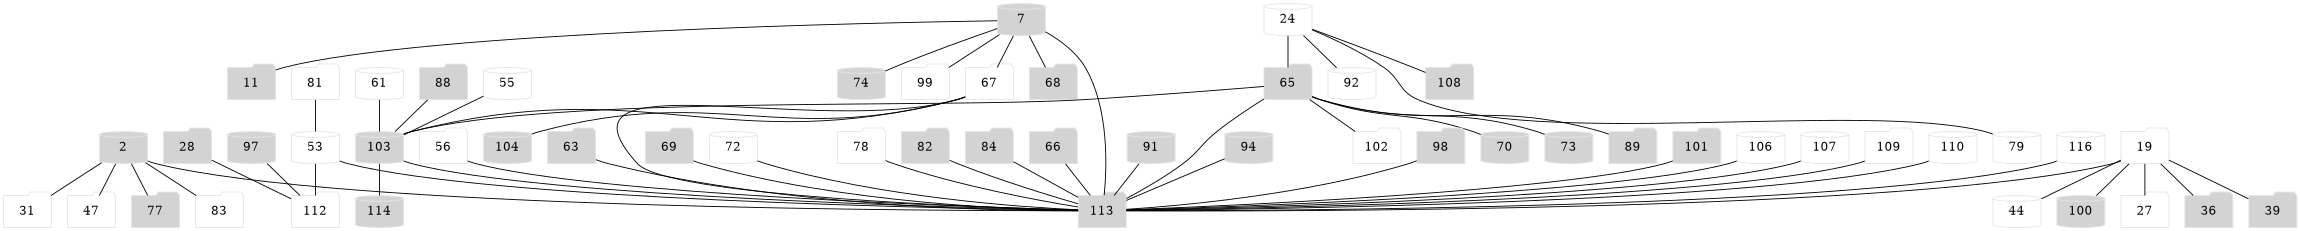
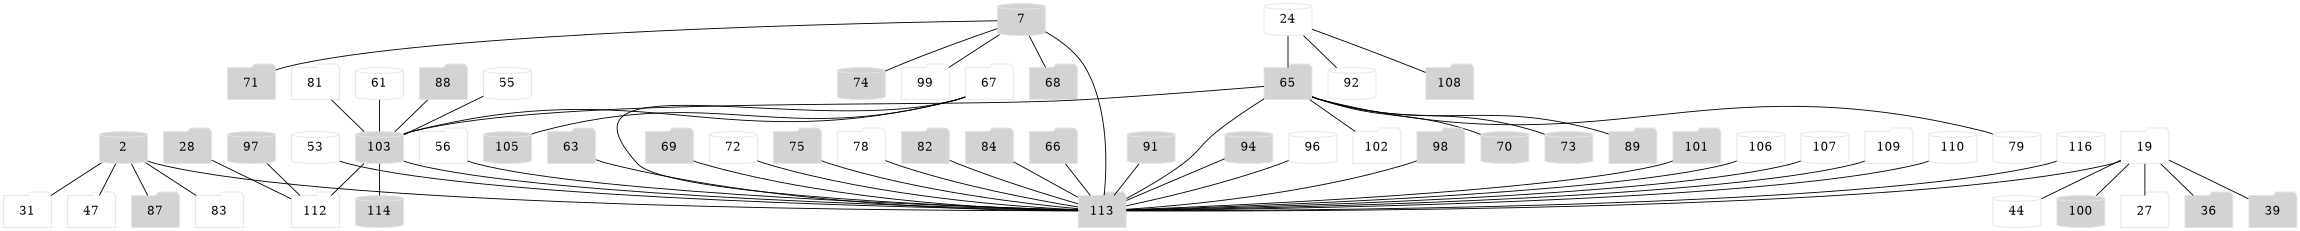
edge "7" -- "67": removed
node "11": label "11" -> "71"
edge "81" -- "53": now "81" -- "103"
edge "24" -- "79": now "65" -- "79"
node "104": label "104" -> "105"
node "75": added
node "96": added
edge "53" -- "112": now "103" -- "112"
node "77": label "77" -> "87"
